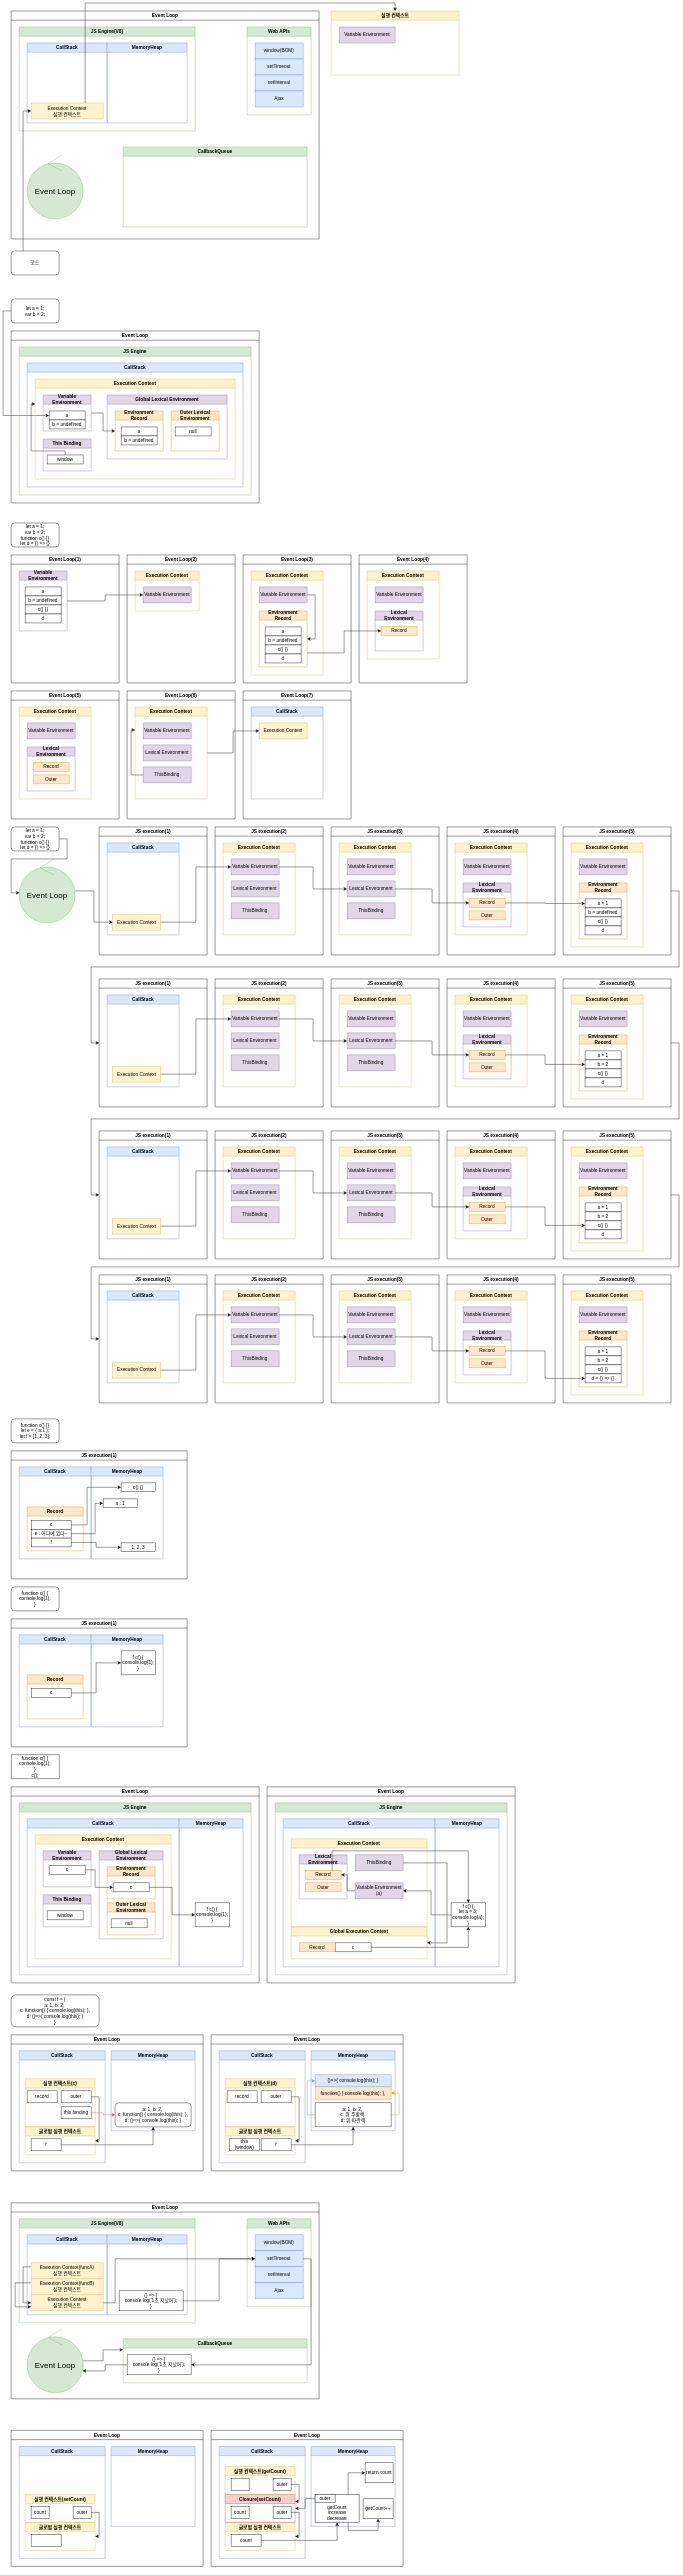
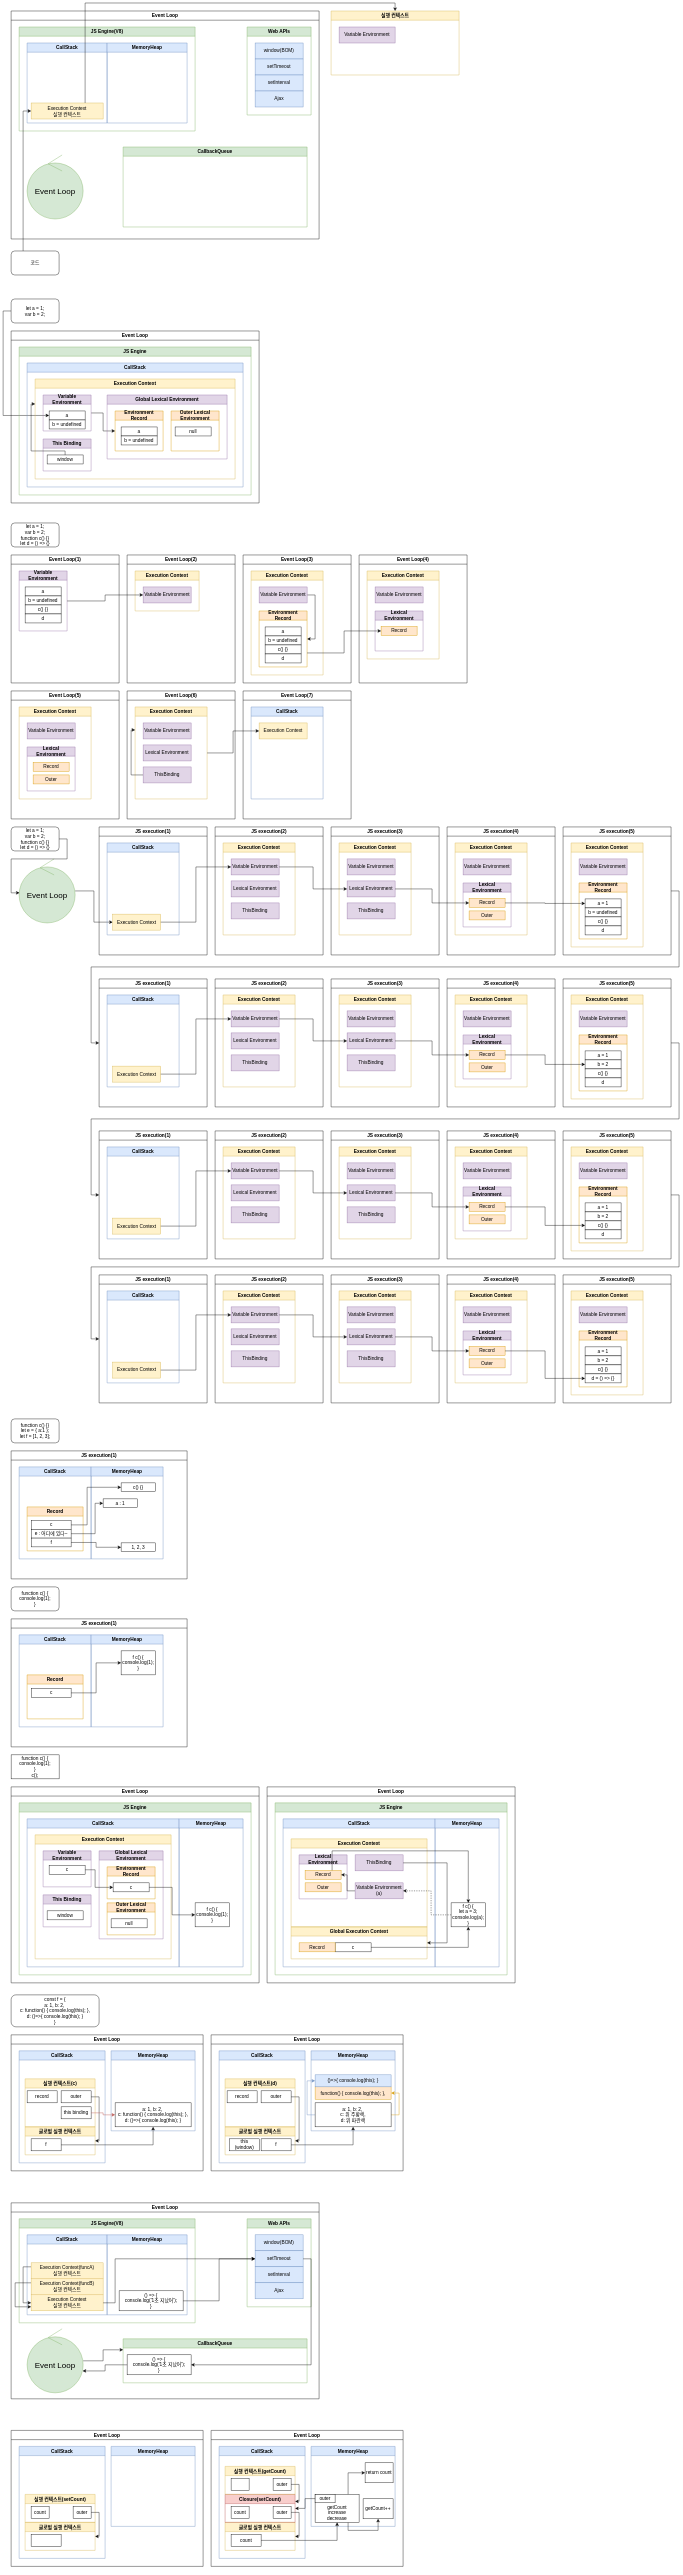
edge "f c() { let a = 3; console.log(a); }" -> "Variable Environment (a)": style solid -> dashed
node "a: 1, b: 2, c: function() { console.log(this); }, d: ()=>{ console.log(this); }": shape rounded rectangle -> rectangle
